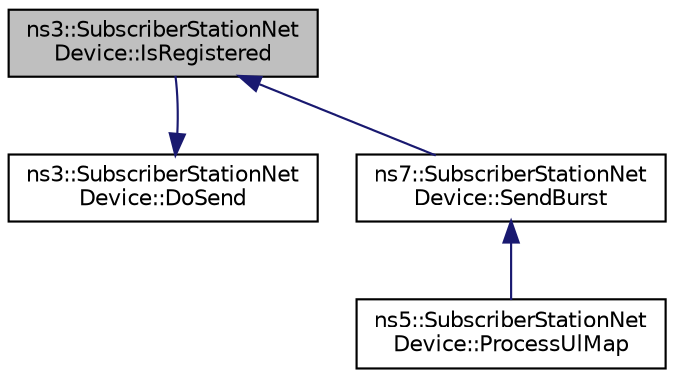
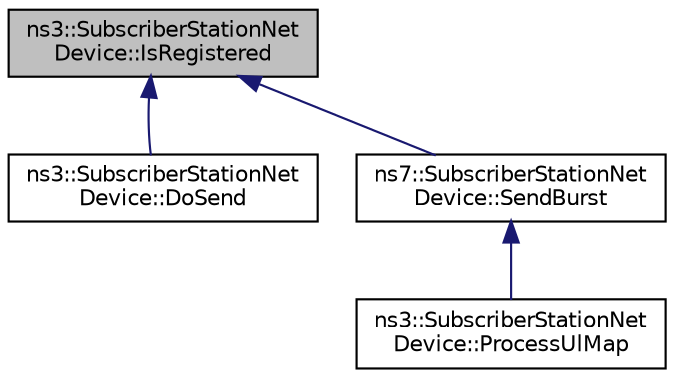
edge "ns3::SubscriberStationNet Device::IsRegistered" -> "ns3::SubscriberStationNet Device::DoSend": reversed
node "ns5::SubscriberStationNet Device::ProcessUlMap": label "ns5::SubscriberStationNet Device::ProcessUlMap" -> "ns3::SubscriberStationNet Device::ProcessUlMap"
